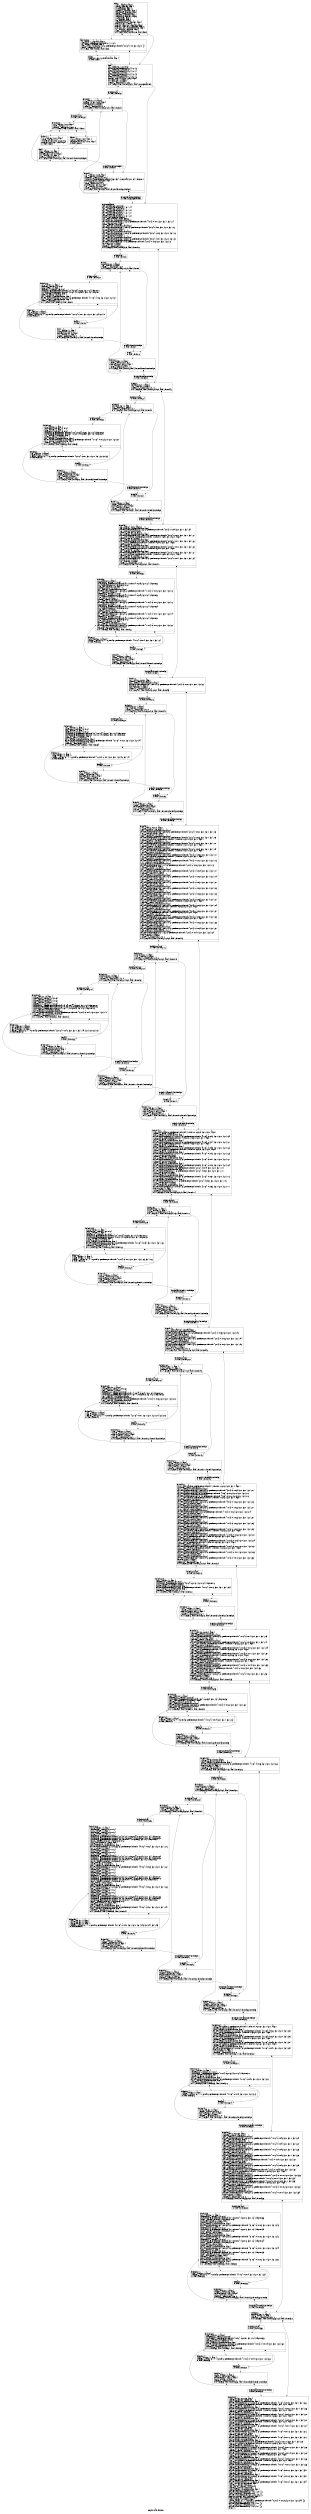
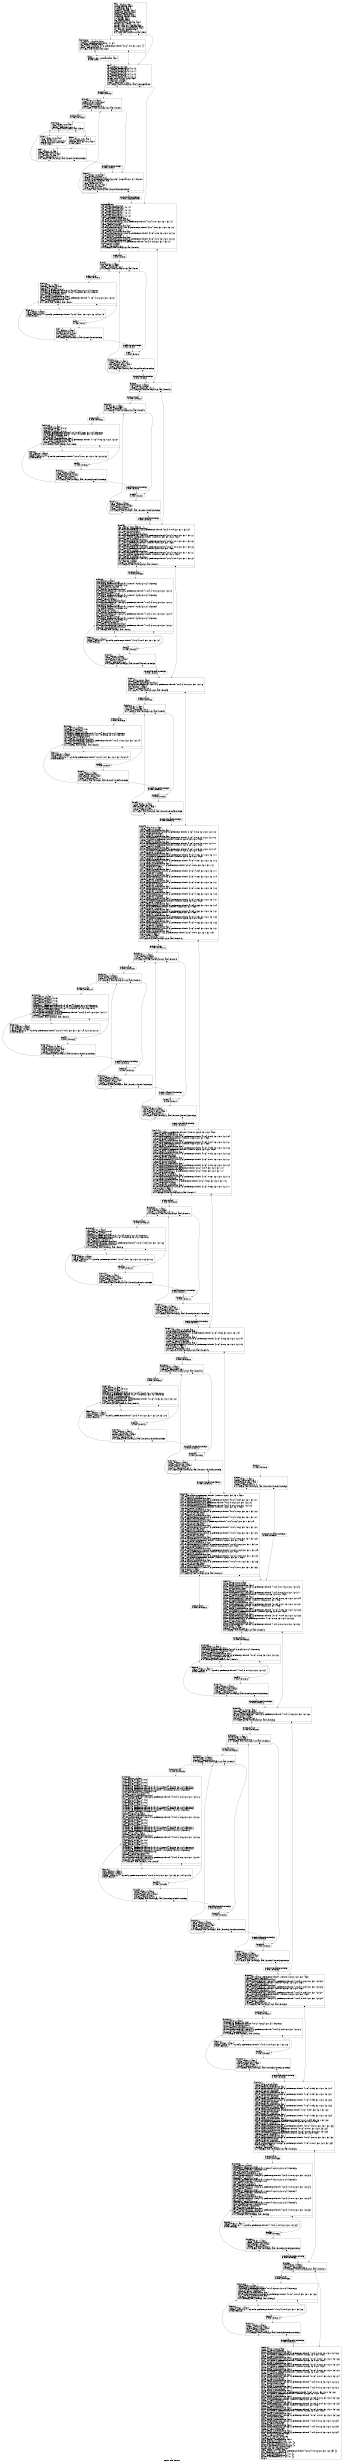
node "for.body215:": removed
